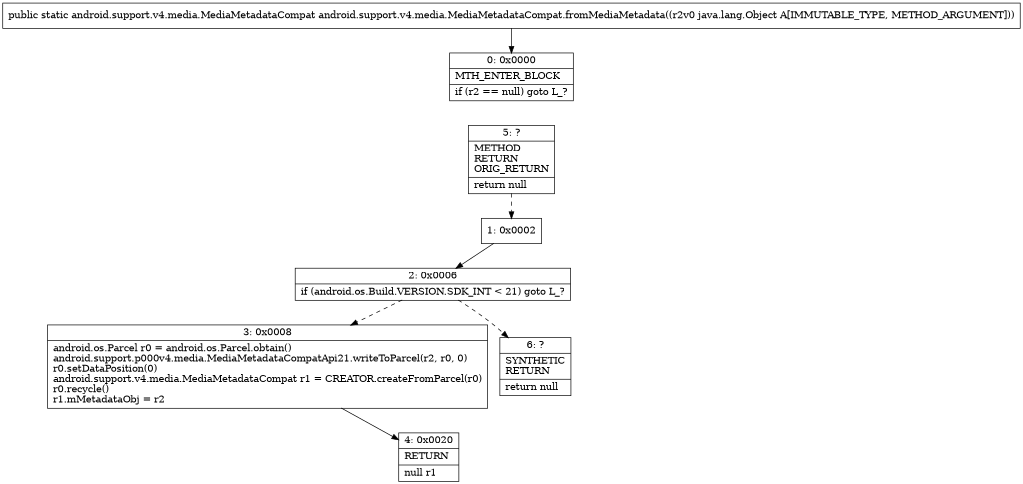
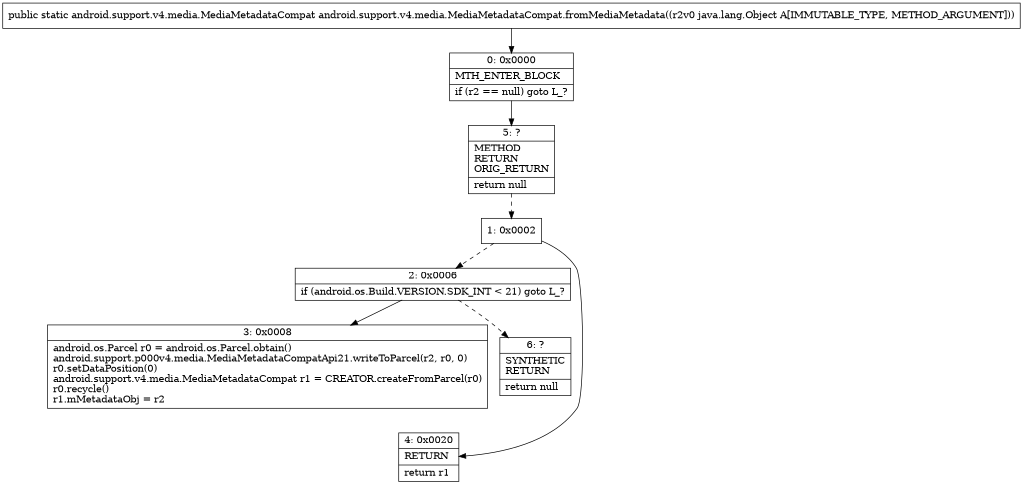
edge "0: 0x0000" -> "5: ?": added
edge "1: 0x0002" -> "2: 0x0006": style solid -> dashed
edge "2: 0x0006" -> "3: 0x0008": style dashed -> solid
edge "3: 0x0008" -> "4: 0x0020": now "1: 0x0002" -> "4: 0x0020"
node "4: 0x0020": text "null r1" -> "return r1"
